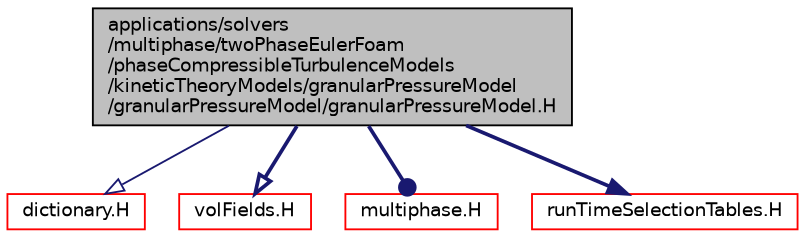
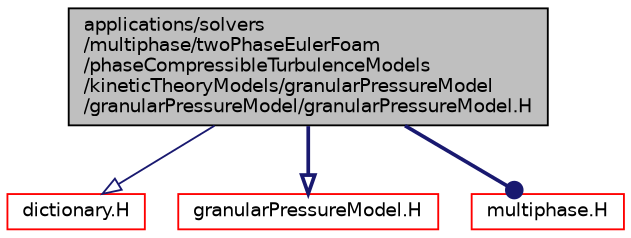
node "volFields.H": label "volFields.H" -> "granularPressureModel.H"
node "runTimeSelectionTables.H": removed
